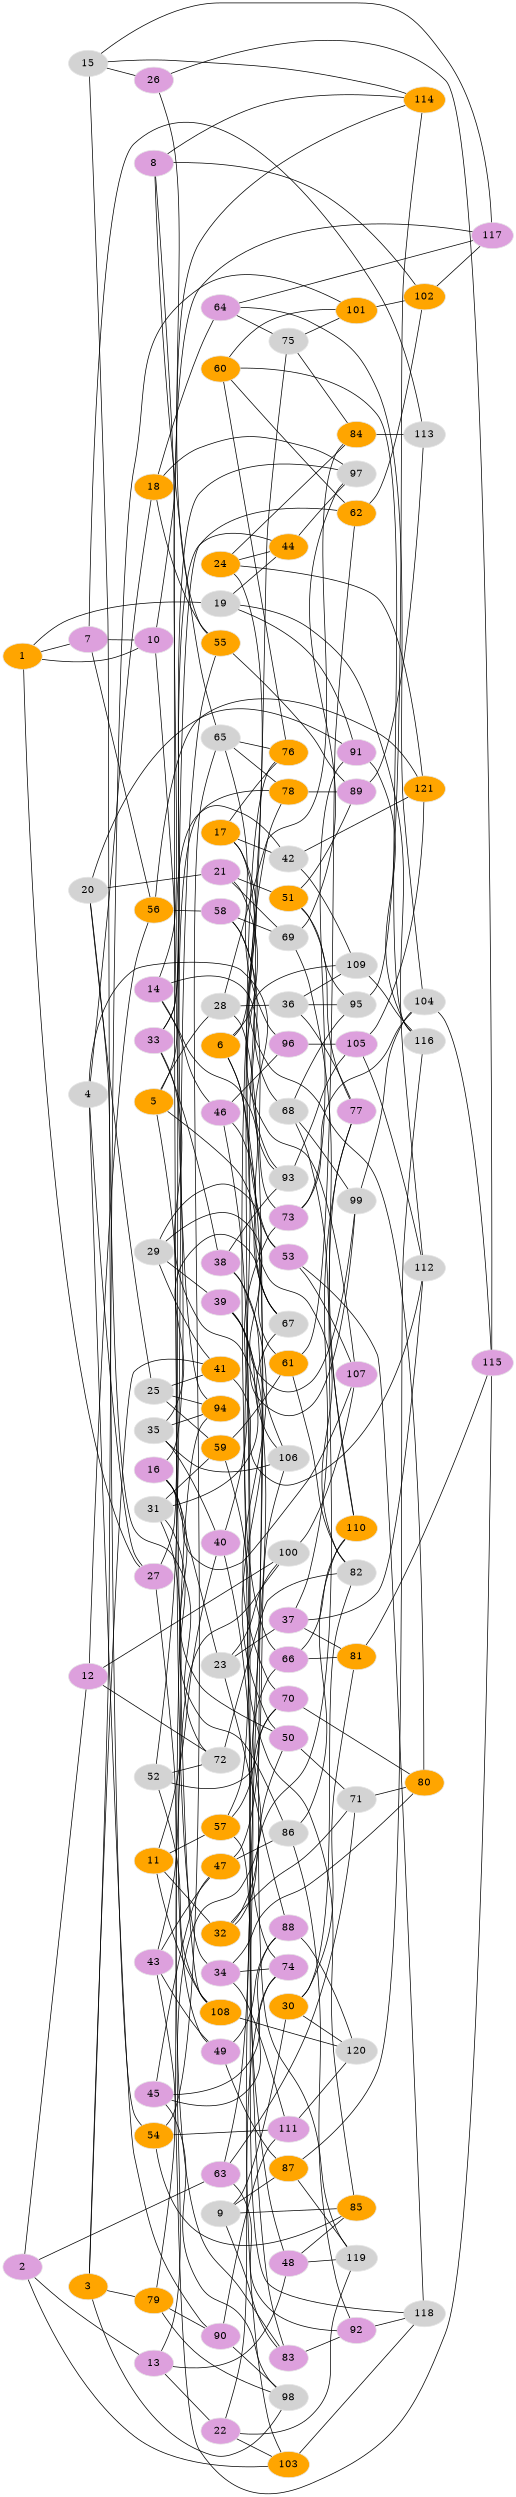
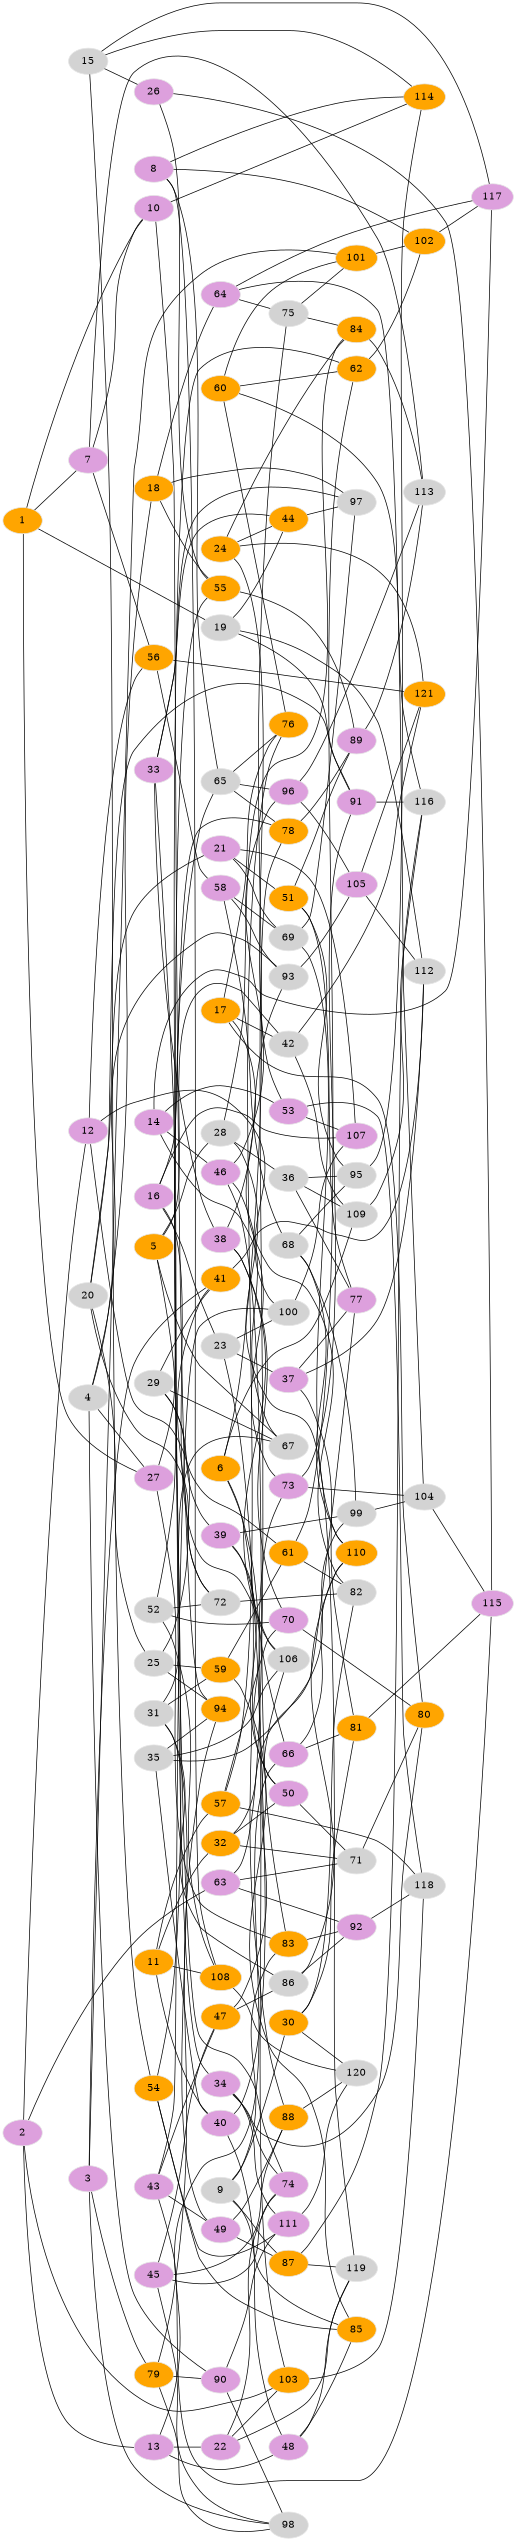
edge "113" -- "96": added
node "88": fillcolor plum -> orange
node "3": fillcolor orange -> plum
node "83": fillcolor plum -> orange
